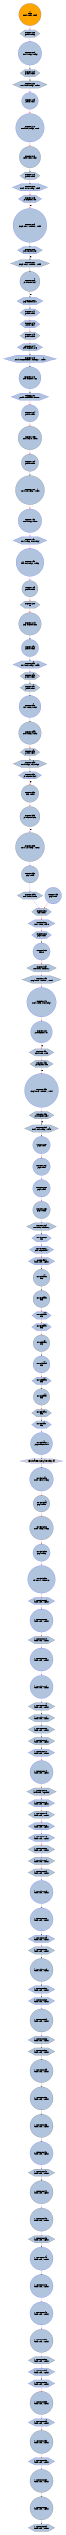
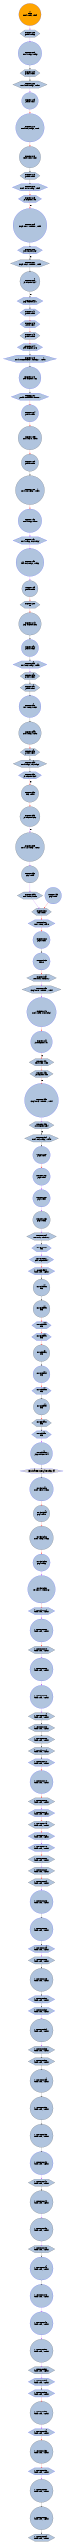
node "0x60e013c8 popl %ebx": shape hexagon -> circle
node "0x00000016 addb %al, (%pushl)": label "0x00000016 addb %al, (%pushl)" -> "0x00000016 addb %al, (%eax)"
